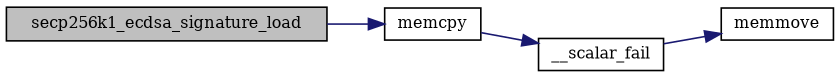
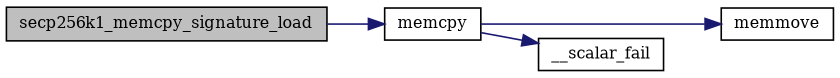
node "secp256k1_ecdsa_signature_load": label "secp256k1_ecdsa_signature_load" -> "secp256k1_memcpy_signature_load"
edge "__scalar_fail" -> "memmove": now "memcpy" -> "memmove"
